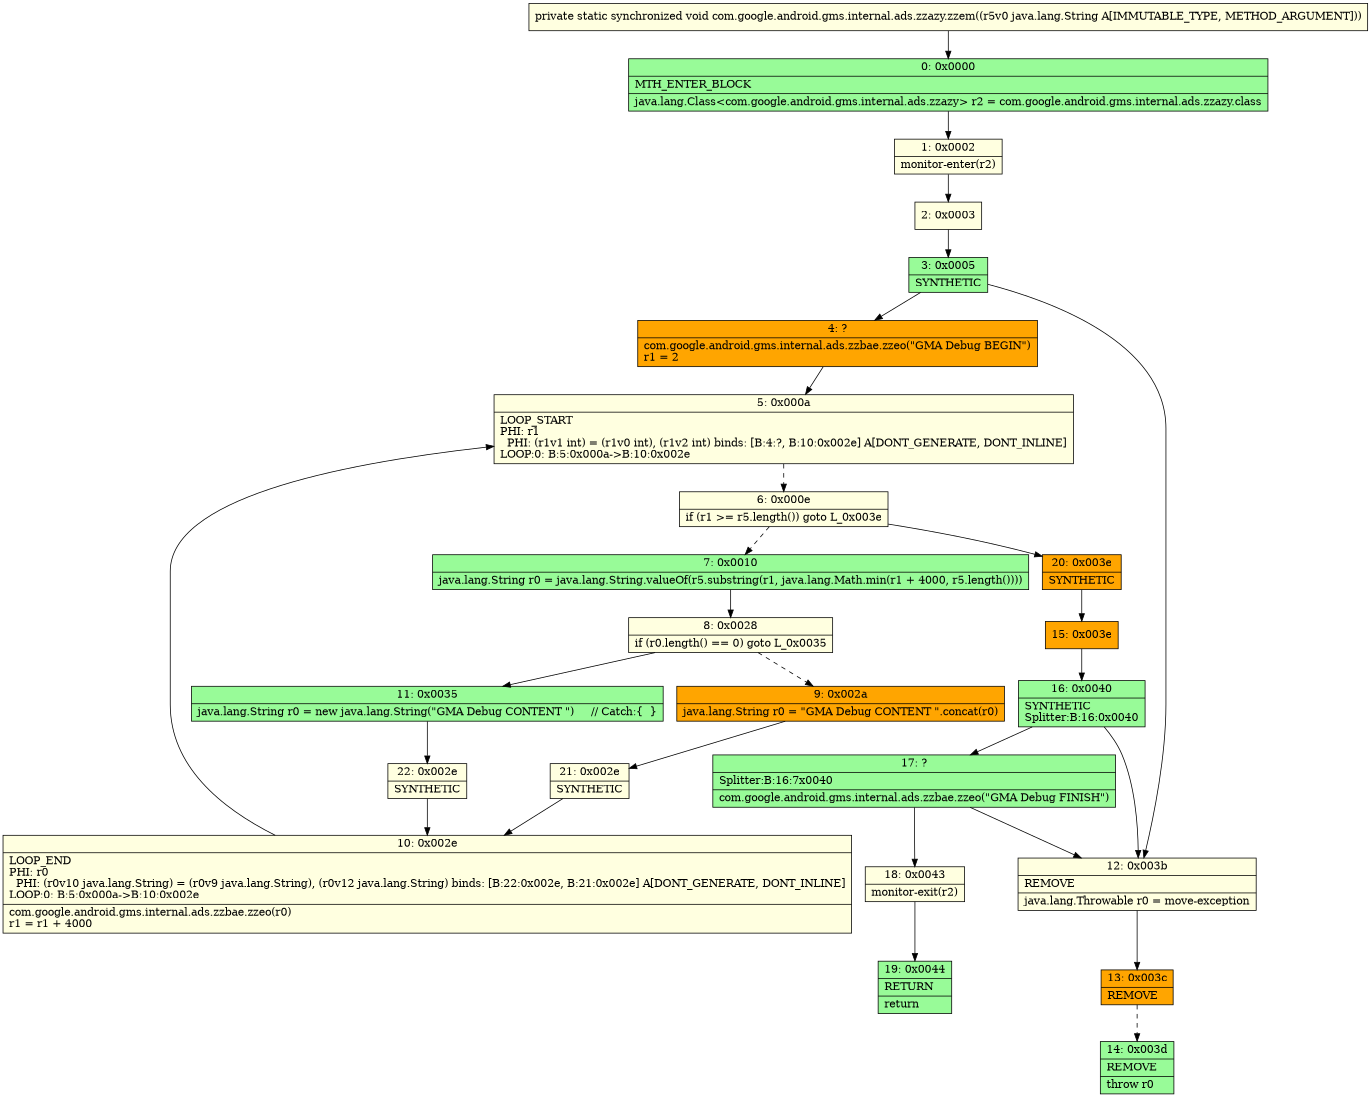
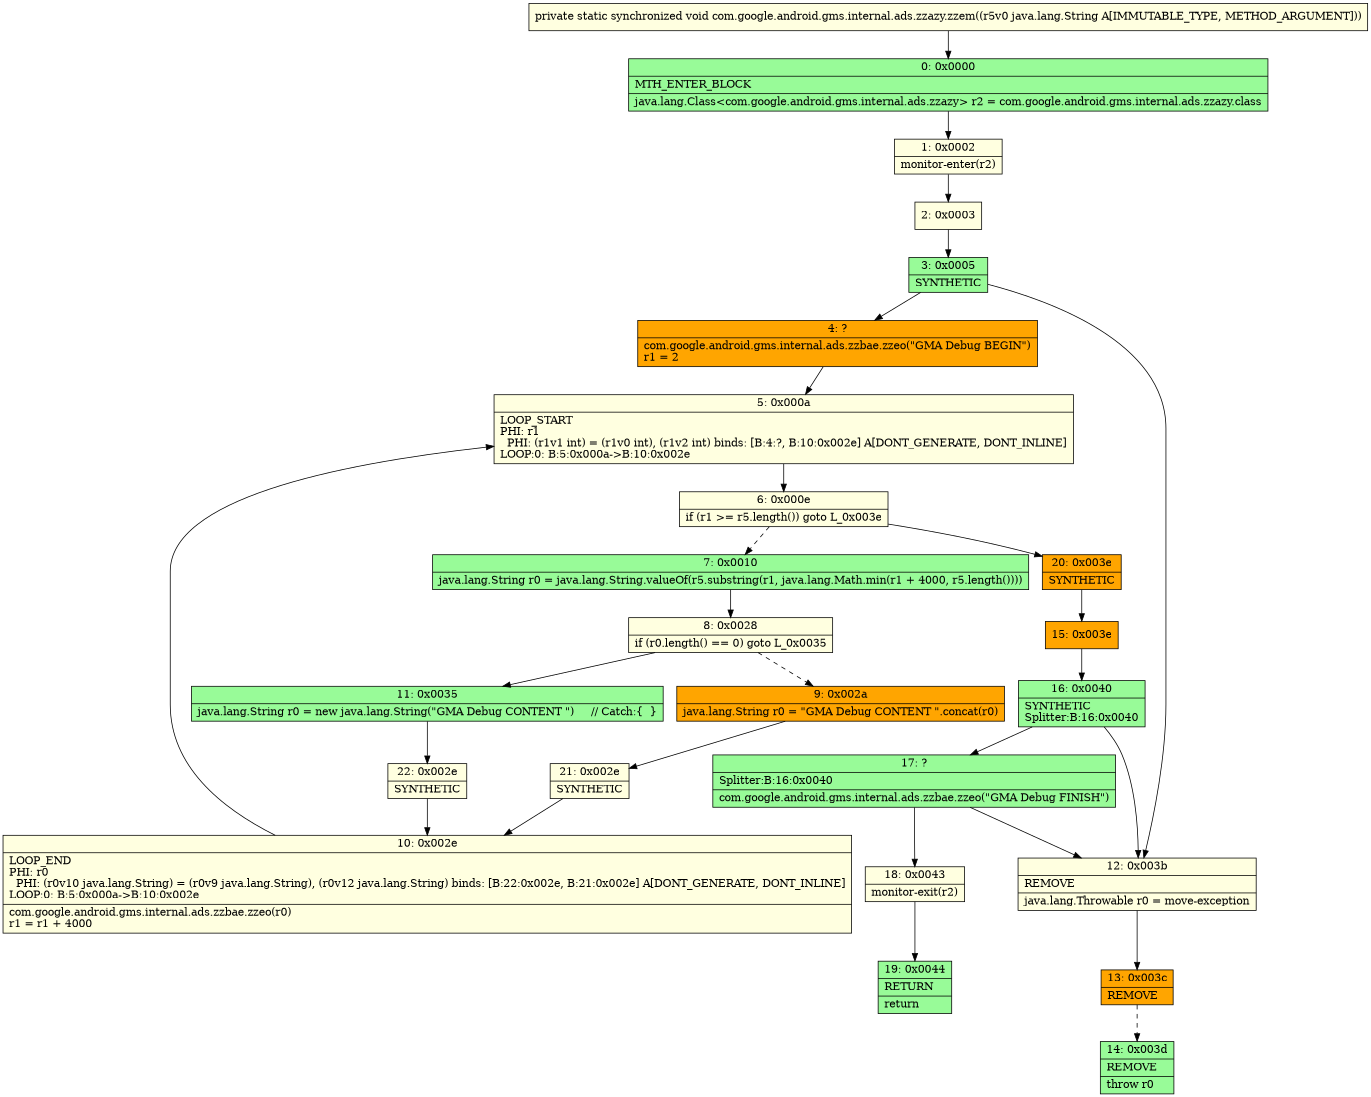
edge "5: 0x000a" -> "6: 0x000e": style dashed -> solid
node "17: ?": text "Splitter:B:16:7x0040" -> "Splitter:B:16:0x0040"
